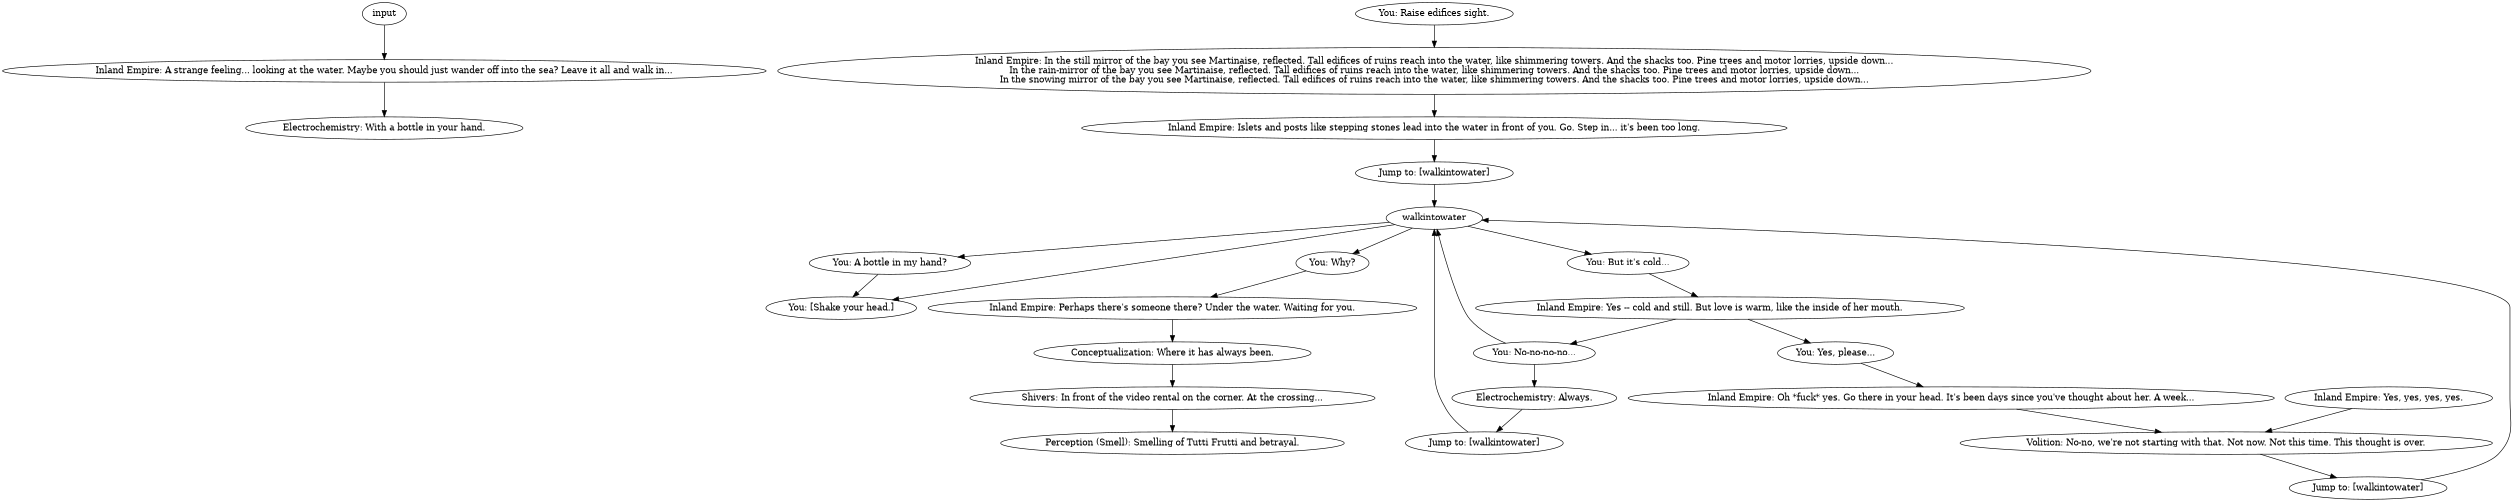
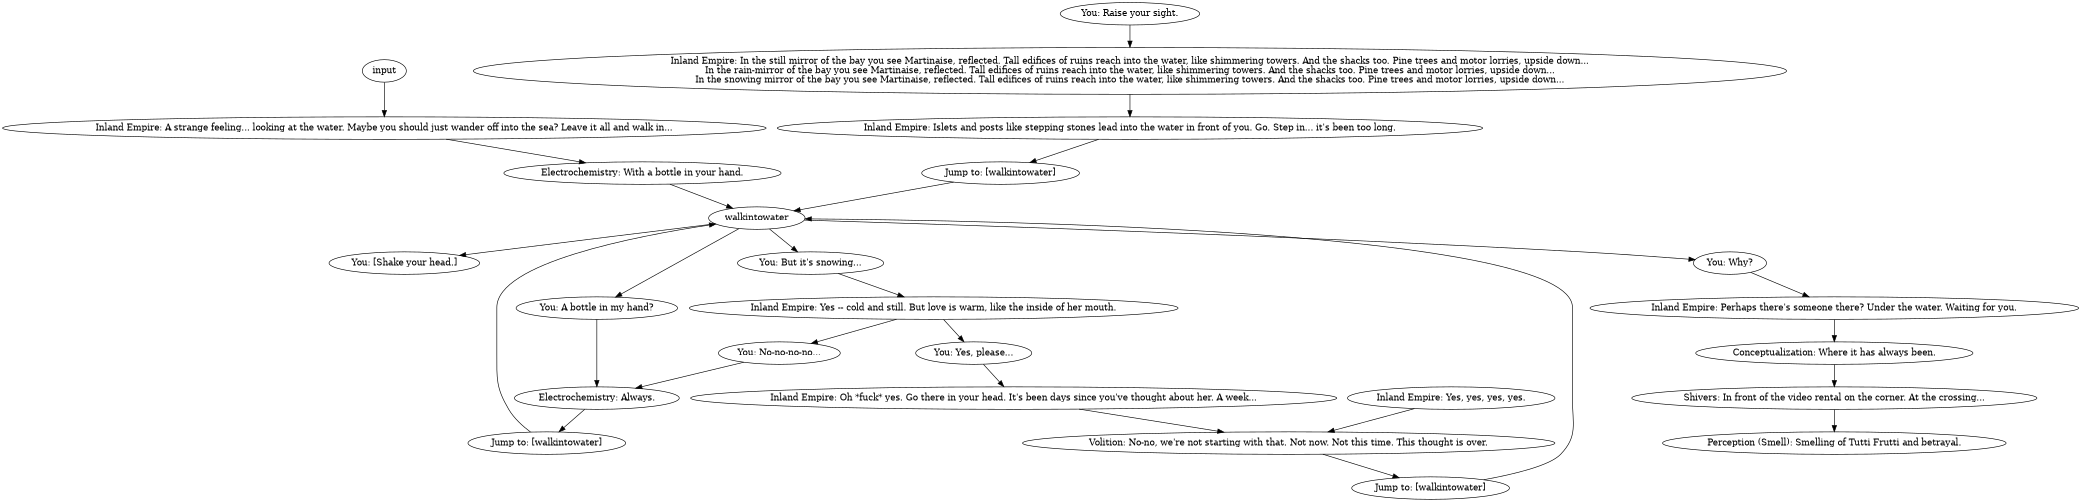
node "You: Raise edifices sight.": label "You: Raise edifices sight." -> "You: Raise your sight."
node "You: But it's cold...": label "You: But it's cold..." -> "You: But it's snowing..."
edge "You: A bottle in my hand?" -> "You: [Shake your head.]": now "You: A bottle in my hand?" -> "Electrochemistry: Always."
edge "You: No-no-no-no..." -> "walkintowater": now "Electrochemistry: With a bottle in your hand." -> "walkintowater"
